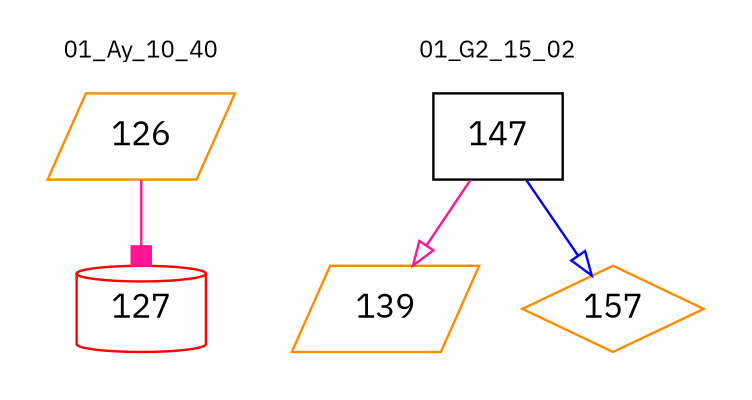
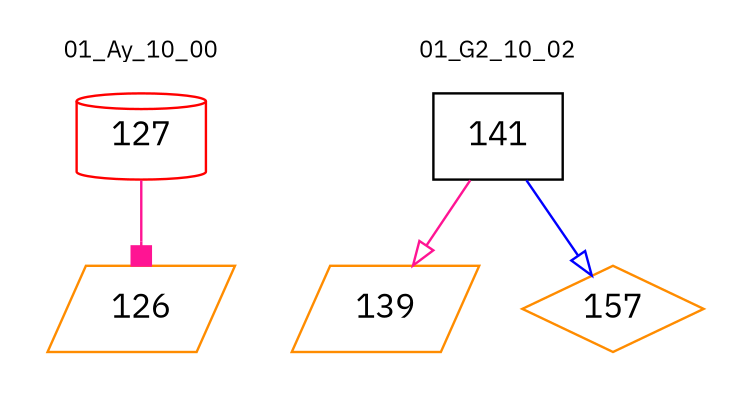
cluster "01_Ay_10_40": label "01_Ay_10_40" -> "01_Ay_10_00"
cluster "01_G2_15_02": label "01_G2_15_02" -> "01_G2_10_02"
node "147": label "147" -> "141"
edge "126" -> "127": reversed
